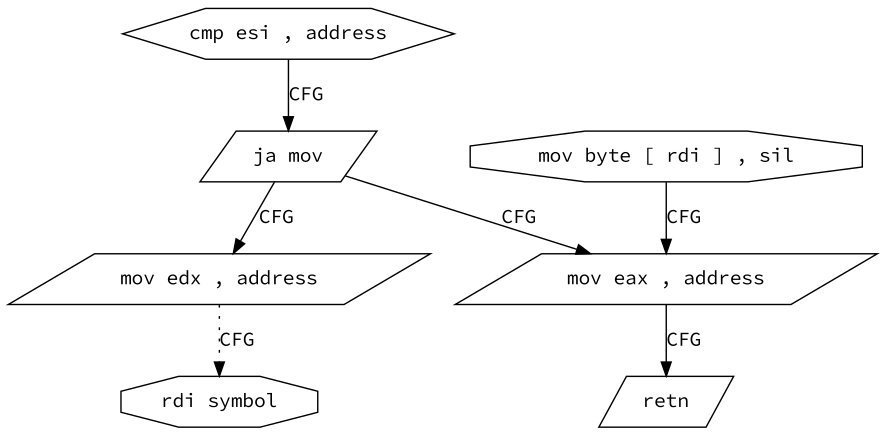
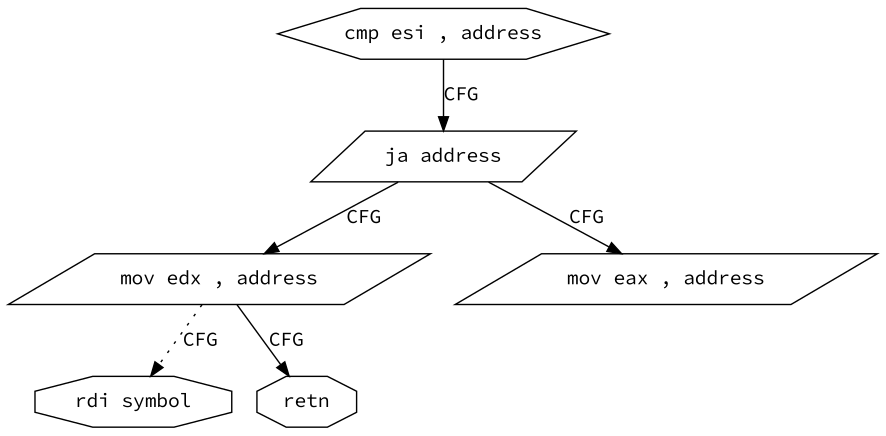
node "ja mov": label "ja mov" -> "ja address"
node "mov byte [ rdi ] , sil": removed
edge "mov eax , address" -> "retn": now "mov edx , address" -> "retn"
node "retn": shape parallelogram -> octagon
